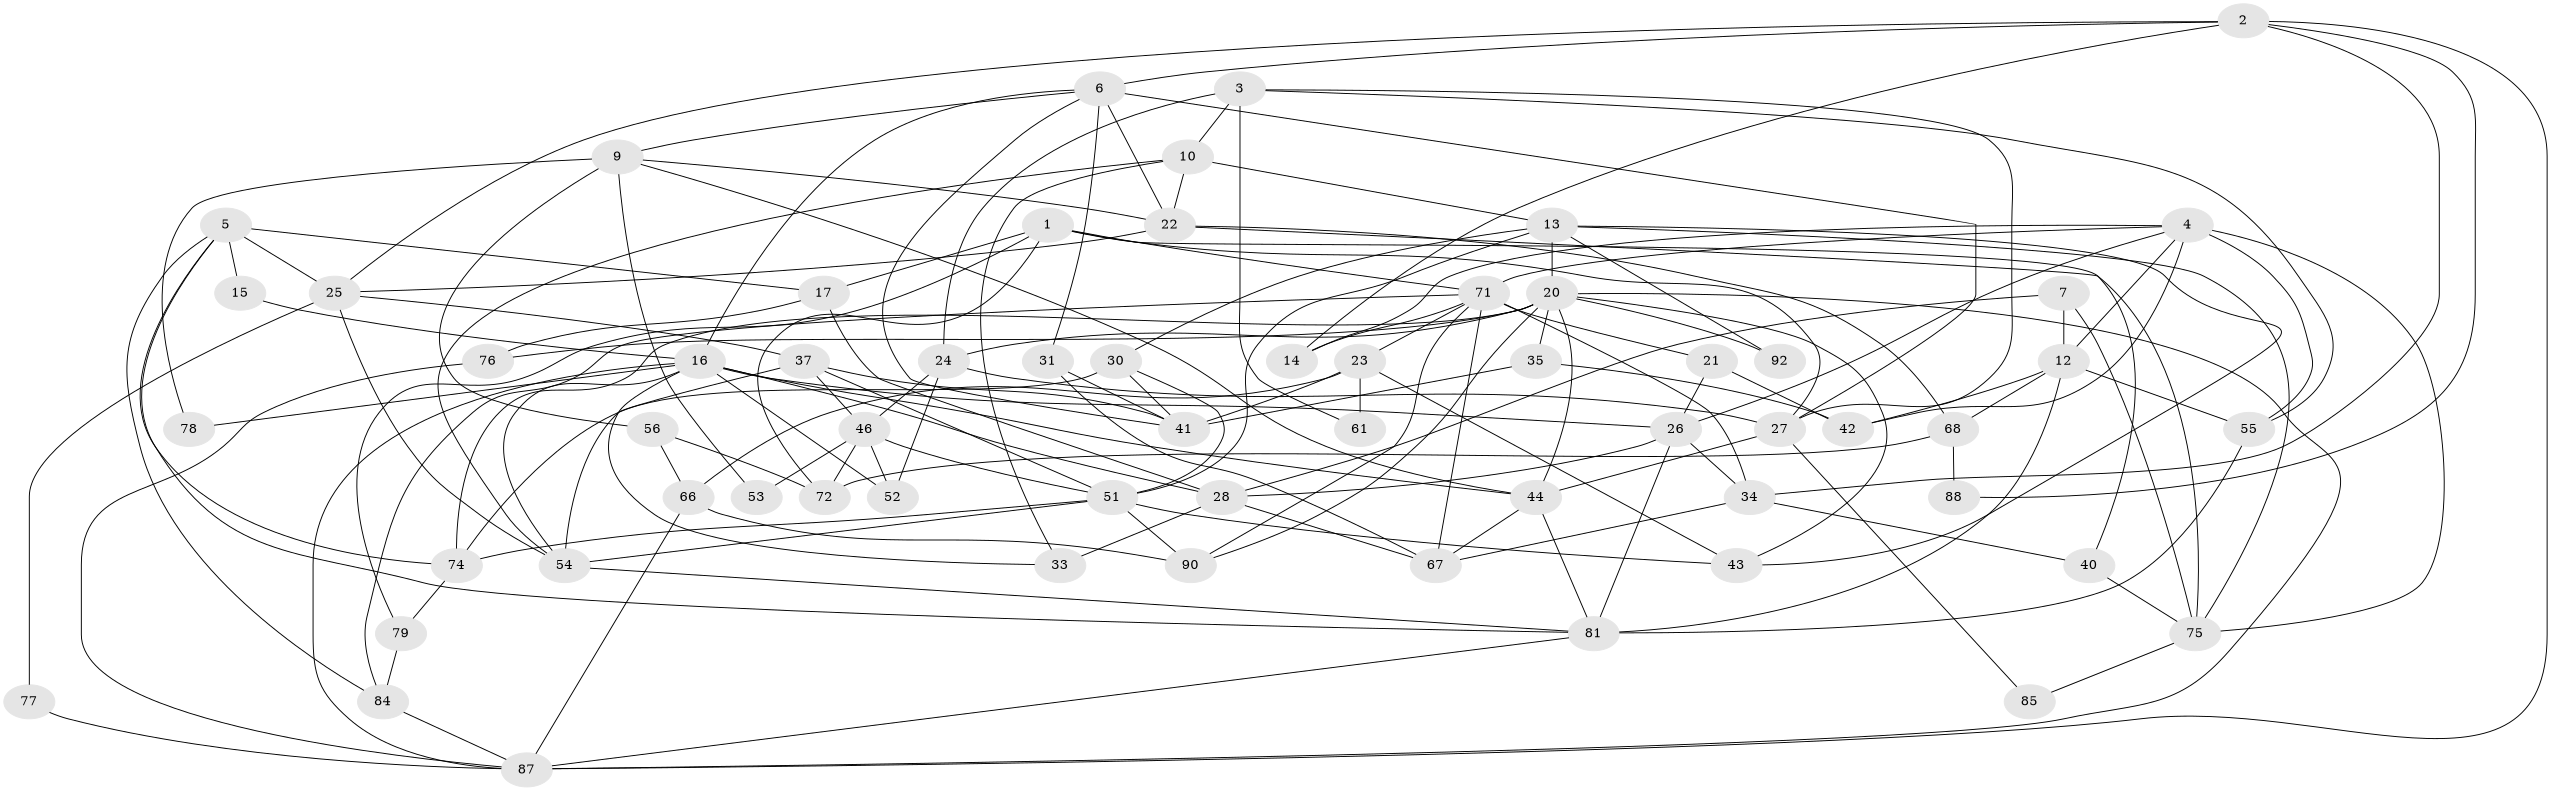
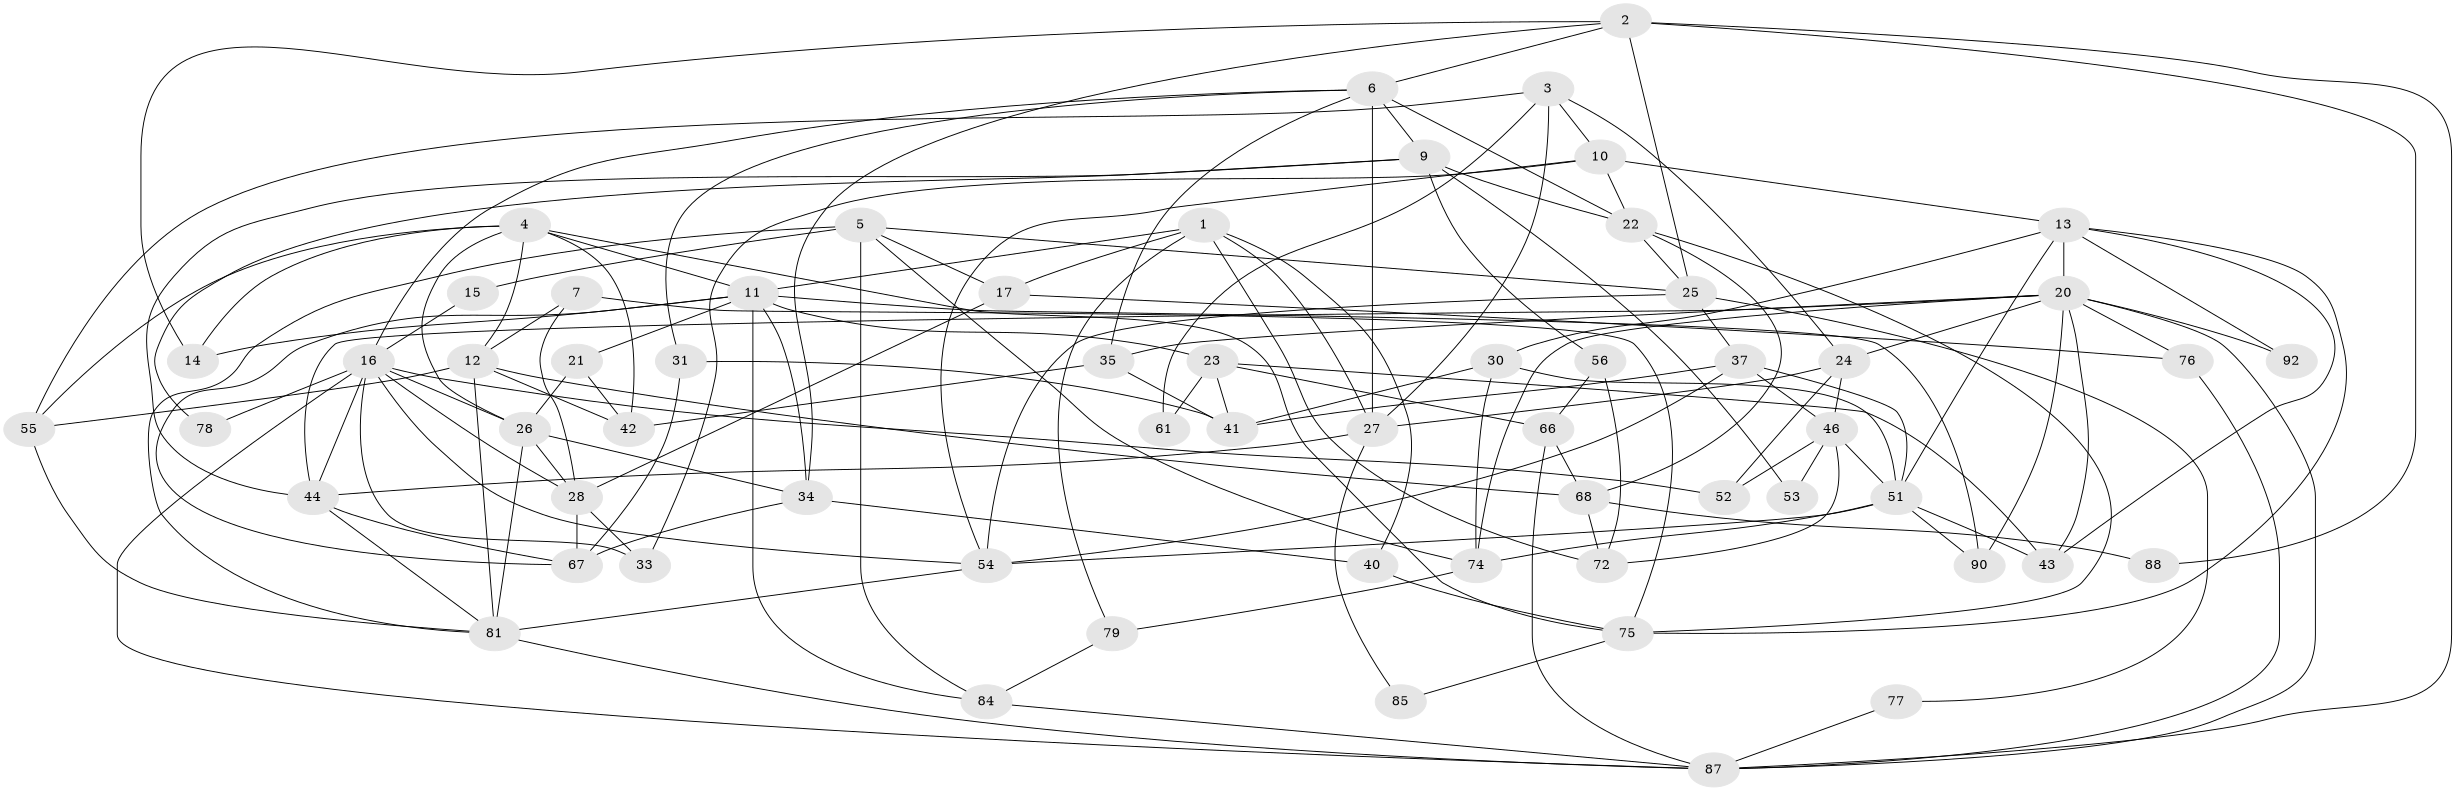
node "71": label "71" -> "11"
edge "6" -- "41": now "6" -- "35"
edge "66" -- "90": now "66" -- "68"
